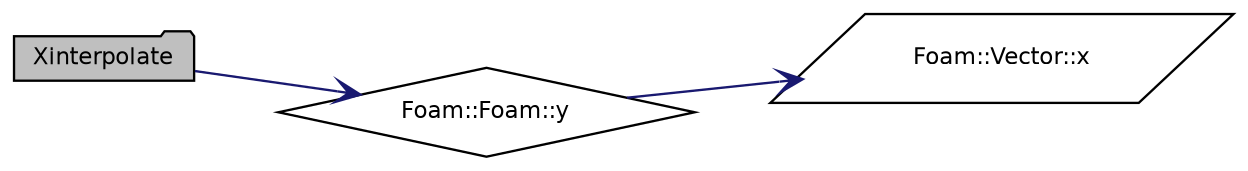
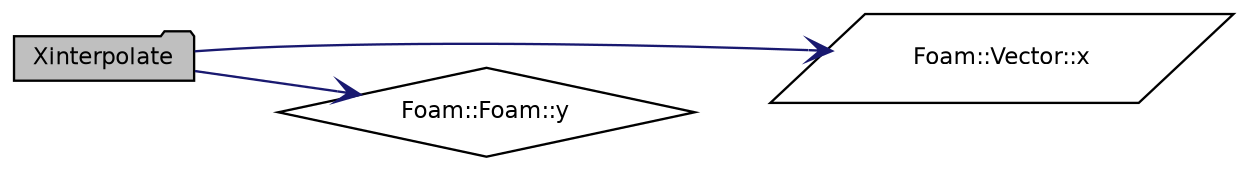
edge "Foam::Foam::y" -> "Foam::Vector::x": now "Xinterpolate" -> "Foam::Vector::x"
